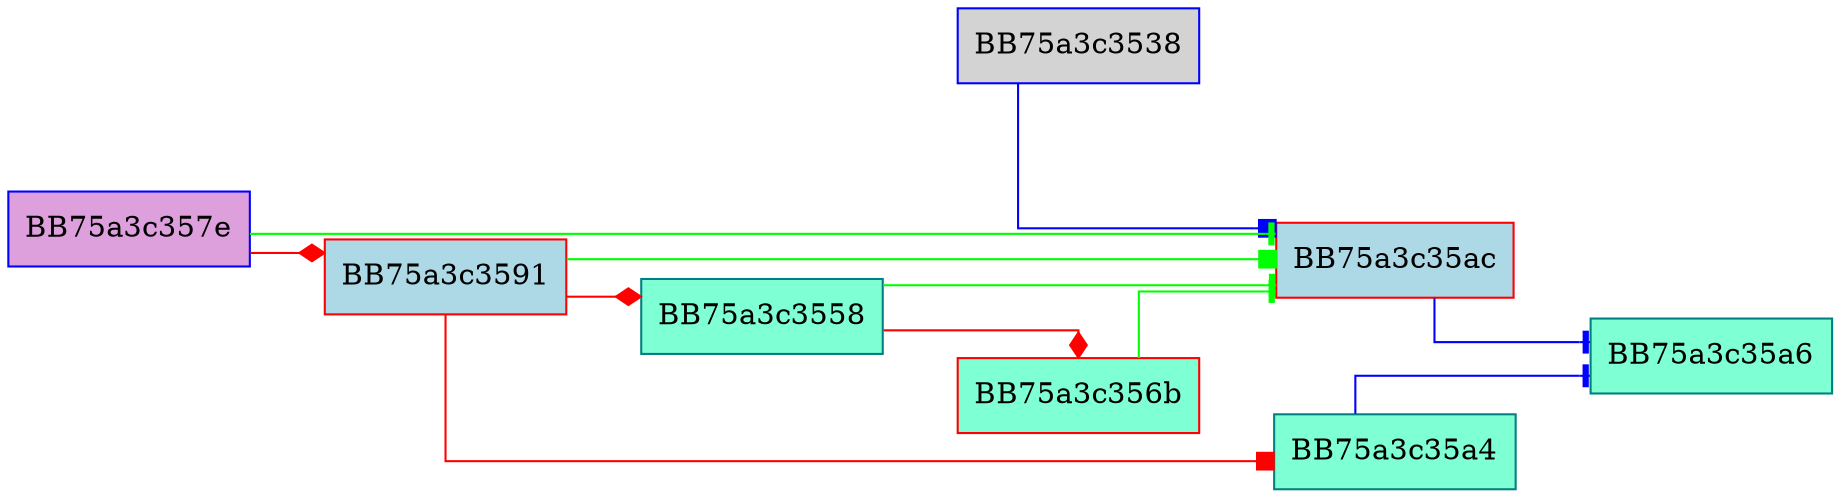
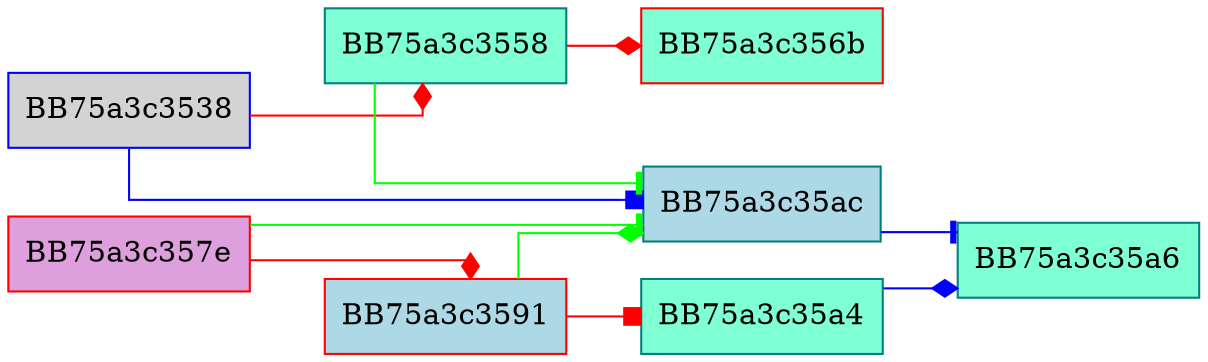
node "BB75a3c357e": color blue -> red
edge "BB75a3c3591" -> "BB75a3c35ac": arrowhead box -> diamond
node "BB75a3c35ac": color red -> teal
edge "BB75a3c3591" -> "BB75a3c3558": now "BB75a3c3538" -> "BB75a3c3558"
edge "BB75a3c356b" -> "BB75a3c35ac": removed
edge "BB75a3c35a4" -> "BB75a3c35a6": arrowhead tee -> diamond
